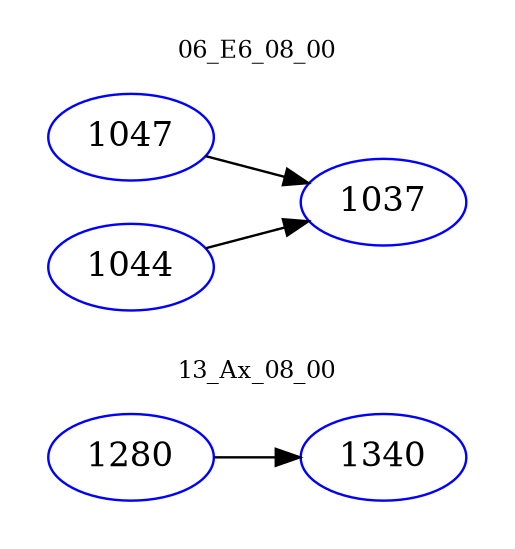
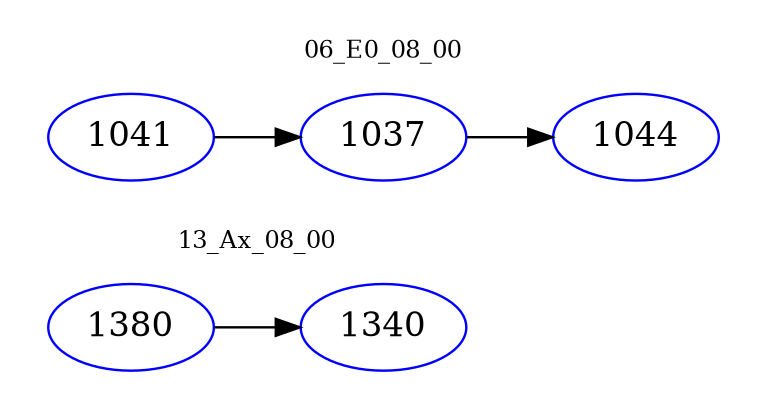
cluster "06_E6_08_00": label "06_E6_08_00" -> "06_E0_08_00"
node "1047": label "1047" -> "1041"
edge "1044" -> "1037": reversed
node "1280": label "1280" -> "1380"
